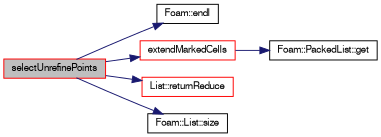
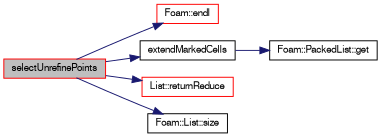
node "Foam::endl": color black -> red
node "extendMarkedCells": color red -> black
